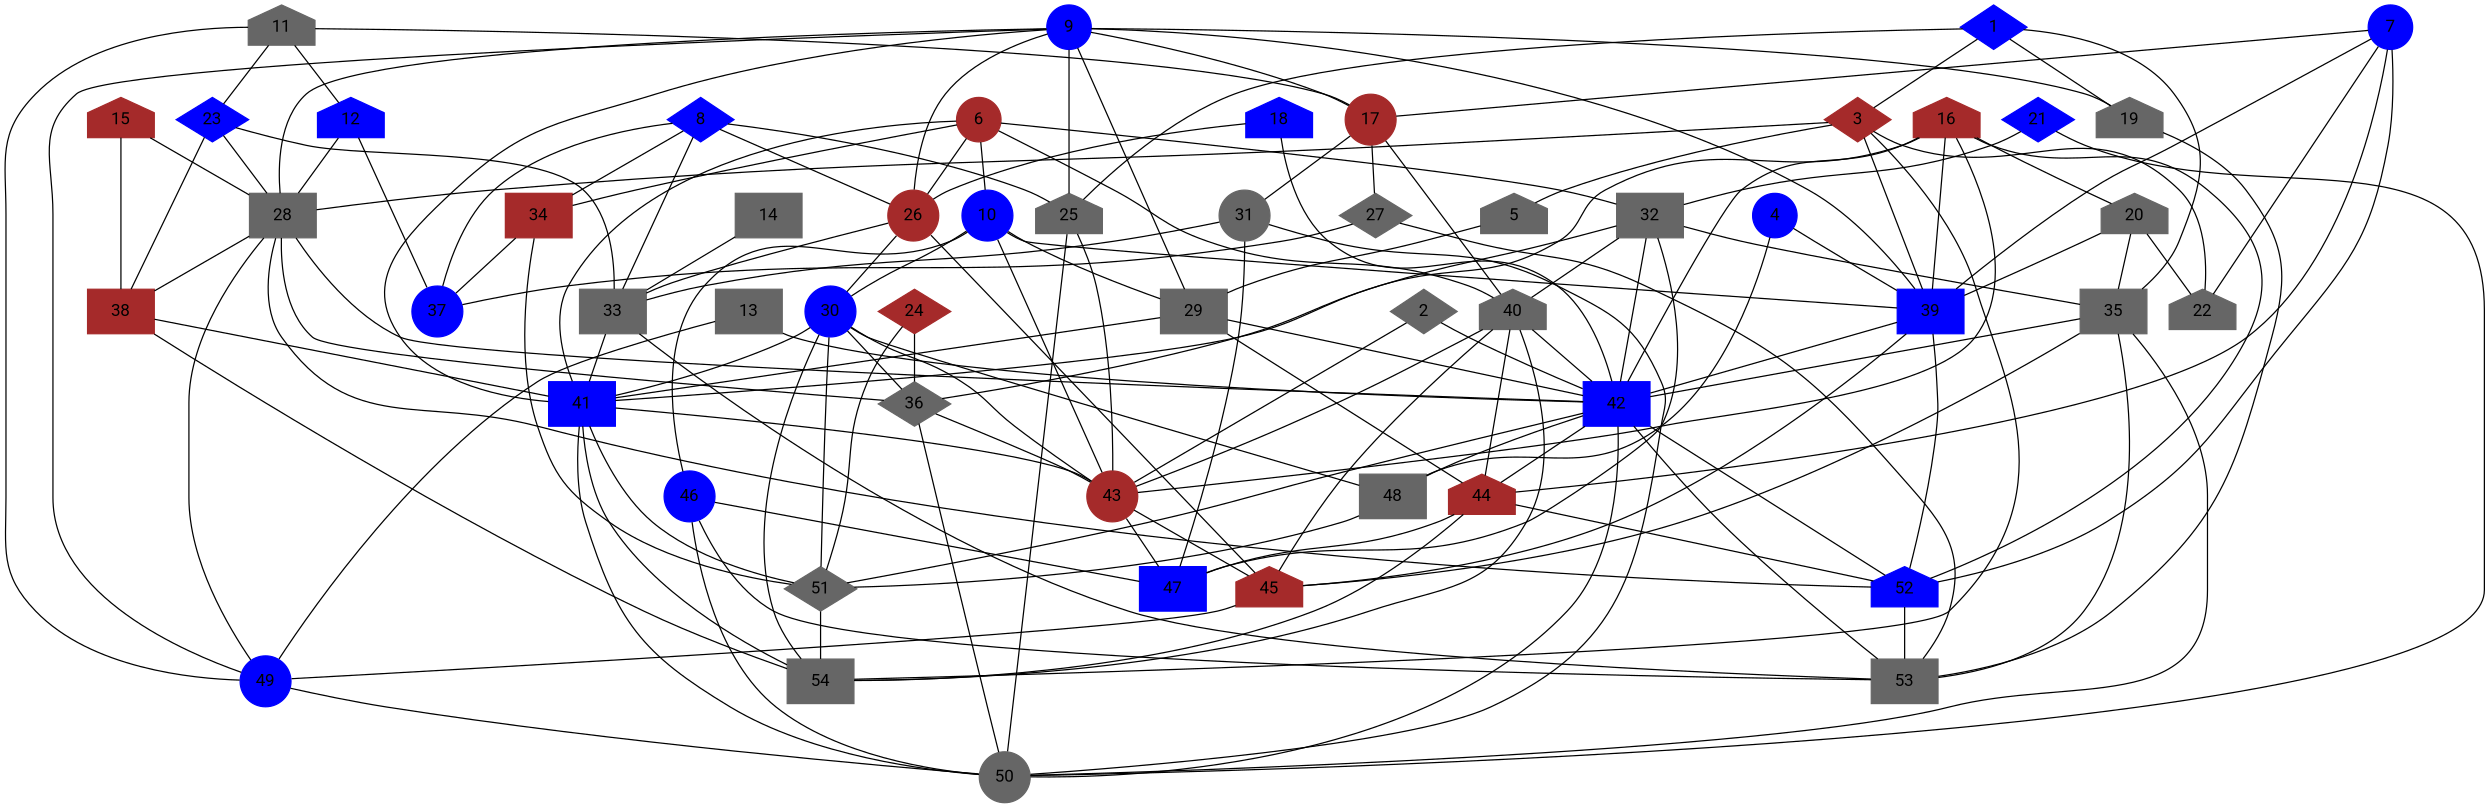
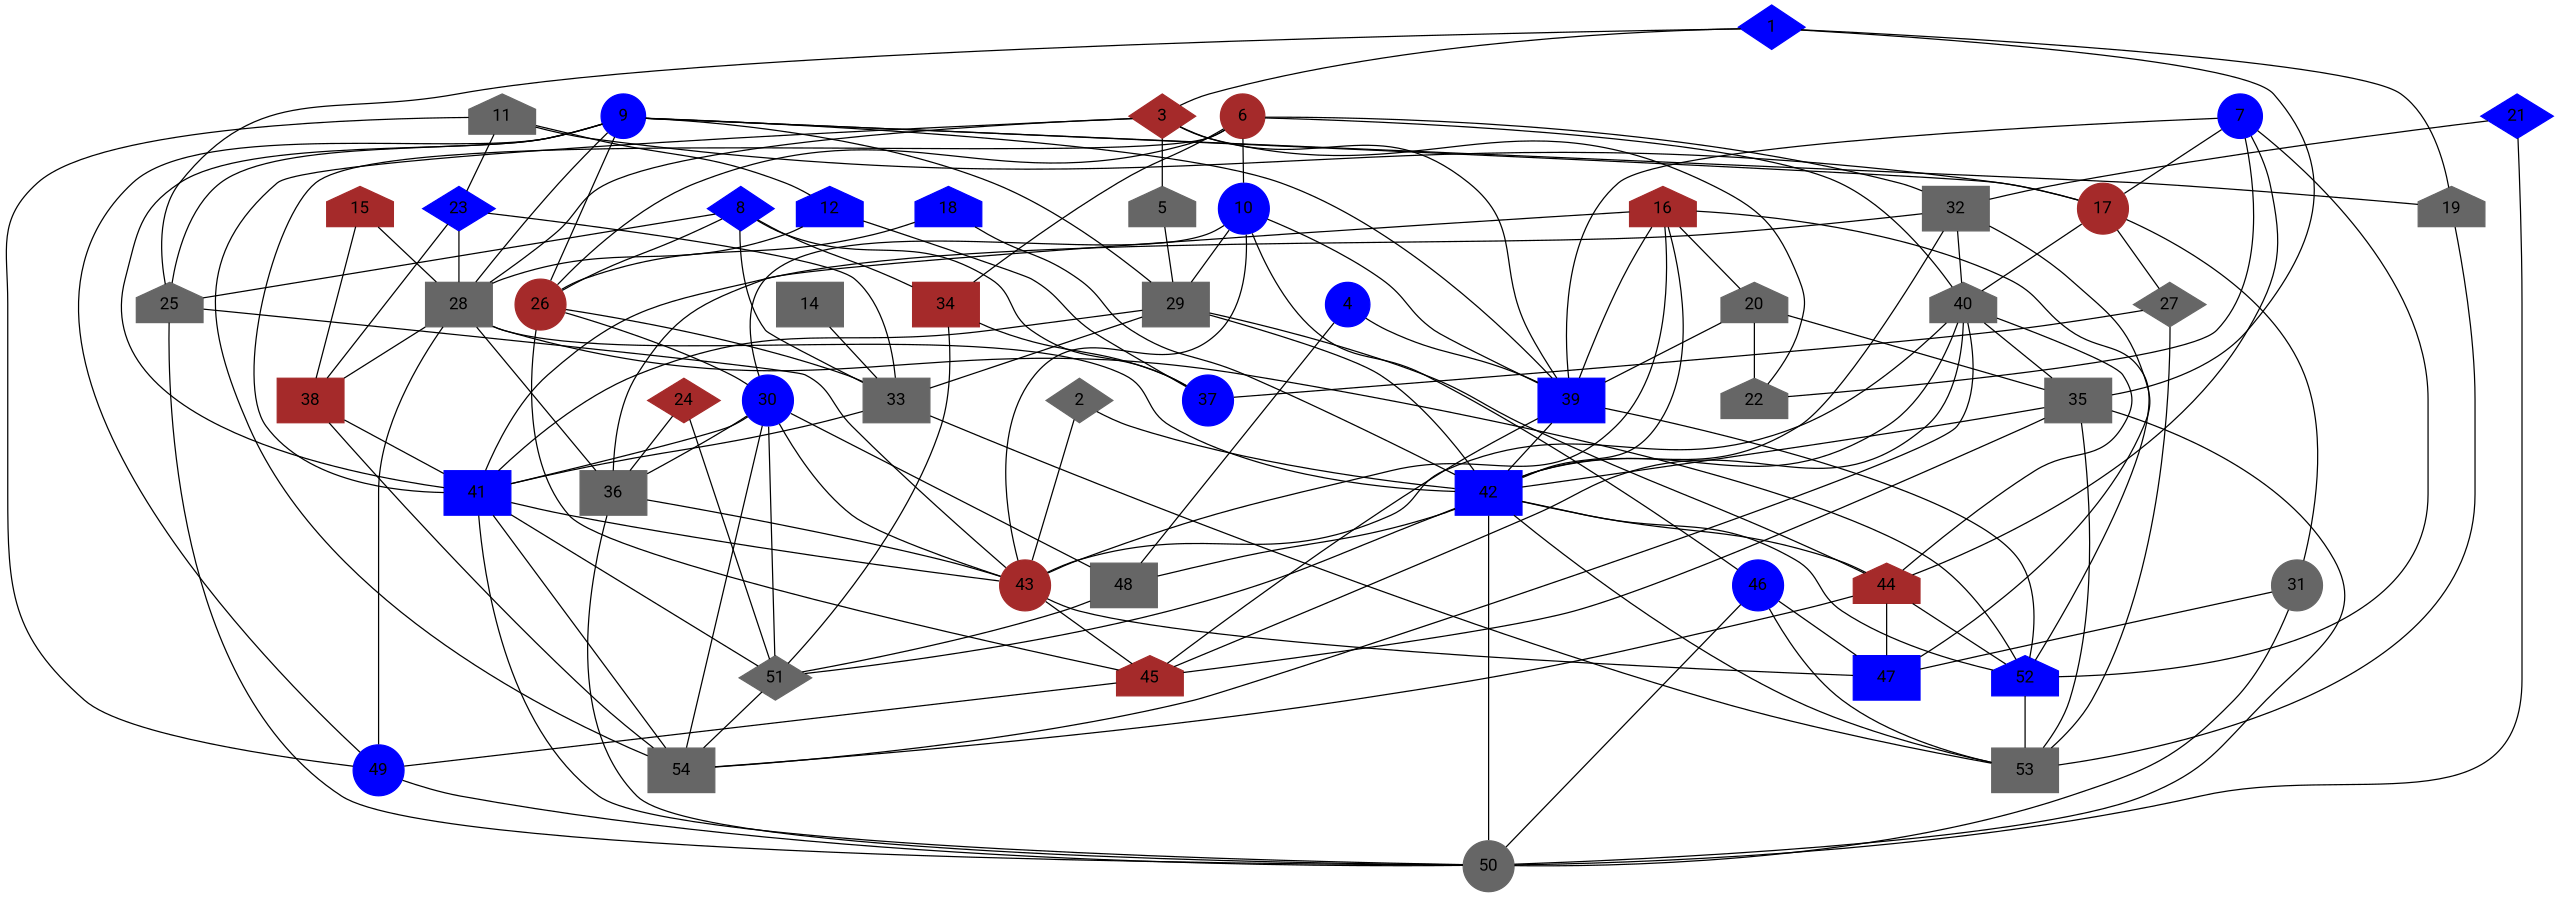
edge "31" -- "33": now "29" -- "33"
edge "32" -- "35": now "40" -- "35"
node "13": removed
node "36": shape diamond -> box
